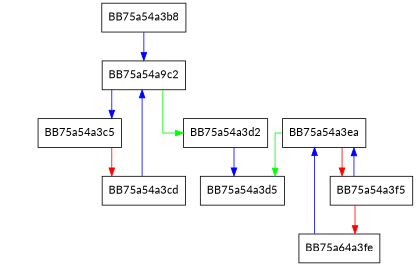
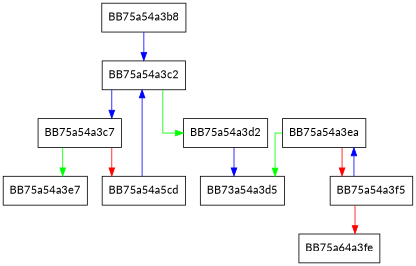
node "BB75a54a9c2": label "BB75a54a9c2" -> "BB75a54a3c2"
node "BB75a54a3c5": label "BB75a54a3c5" -> "BB75a54a3c7"
node "BB75a54a3e7": added
node "BB75a54a3cd": label "BB75a54a3cd" -> "BB75a54a5cd"
node "BB75a54a3d5": label "BB75a54a3d5" -> "BB73a54a3d5"
edge "BB75a64a3fe" -> "BB75a54a3ea": removed
